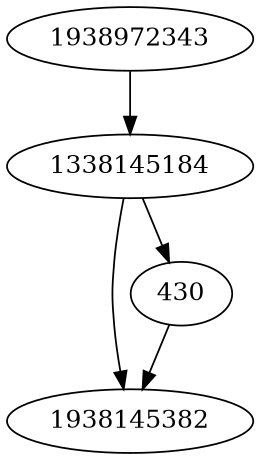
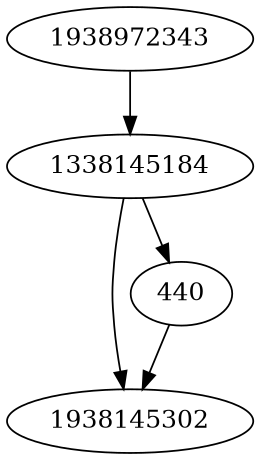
node "430": label "430" -> "440"
node "1938145382": label "1938145382" -> "1938145302"
